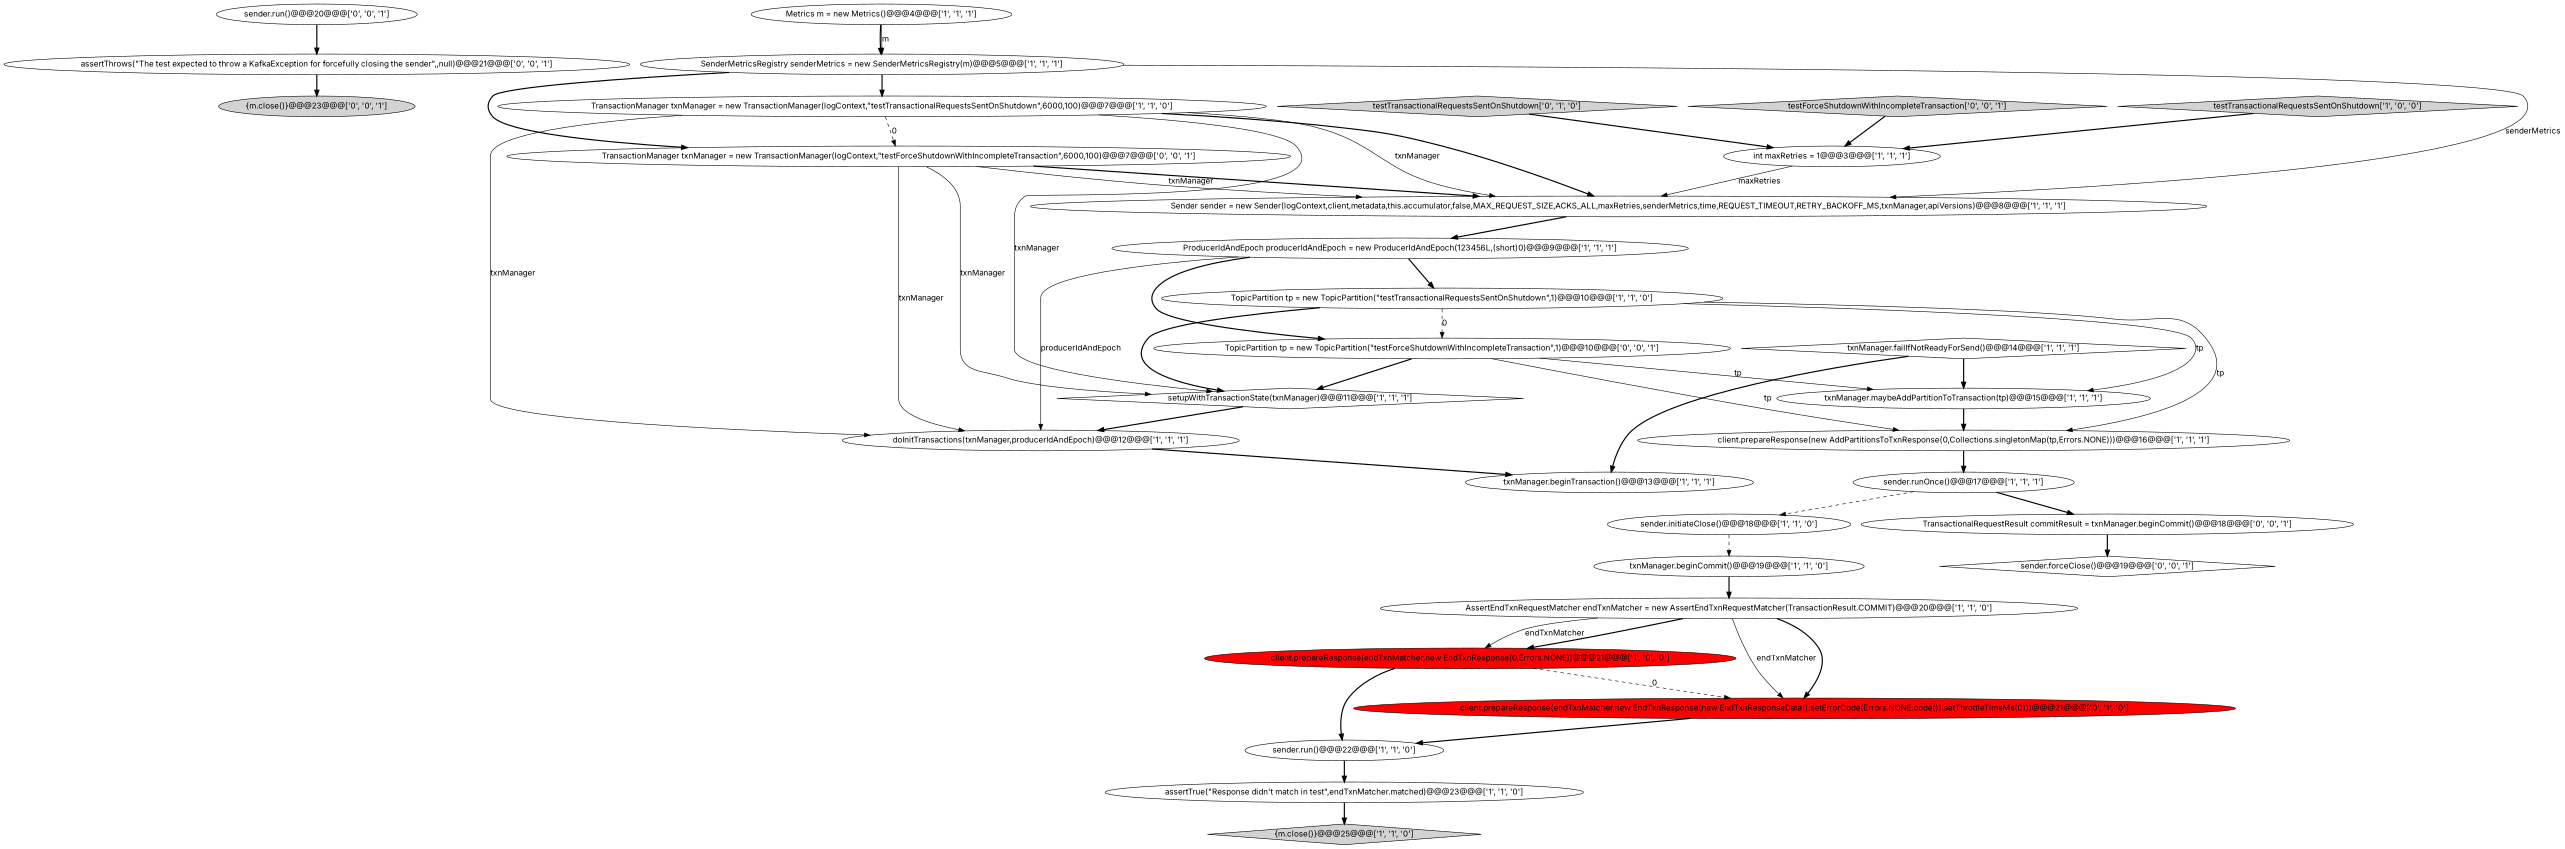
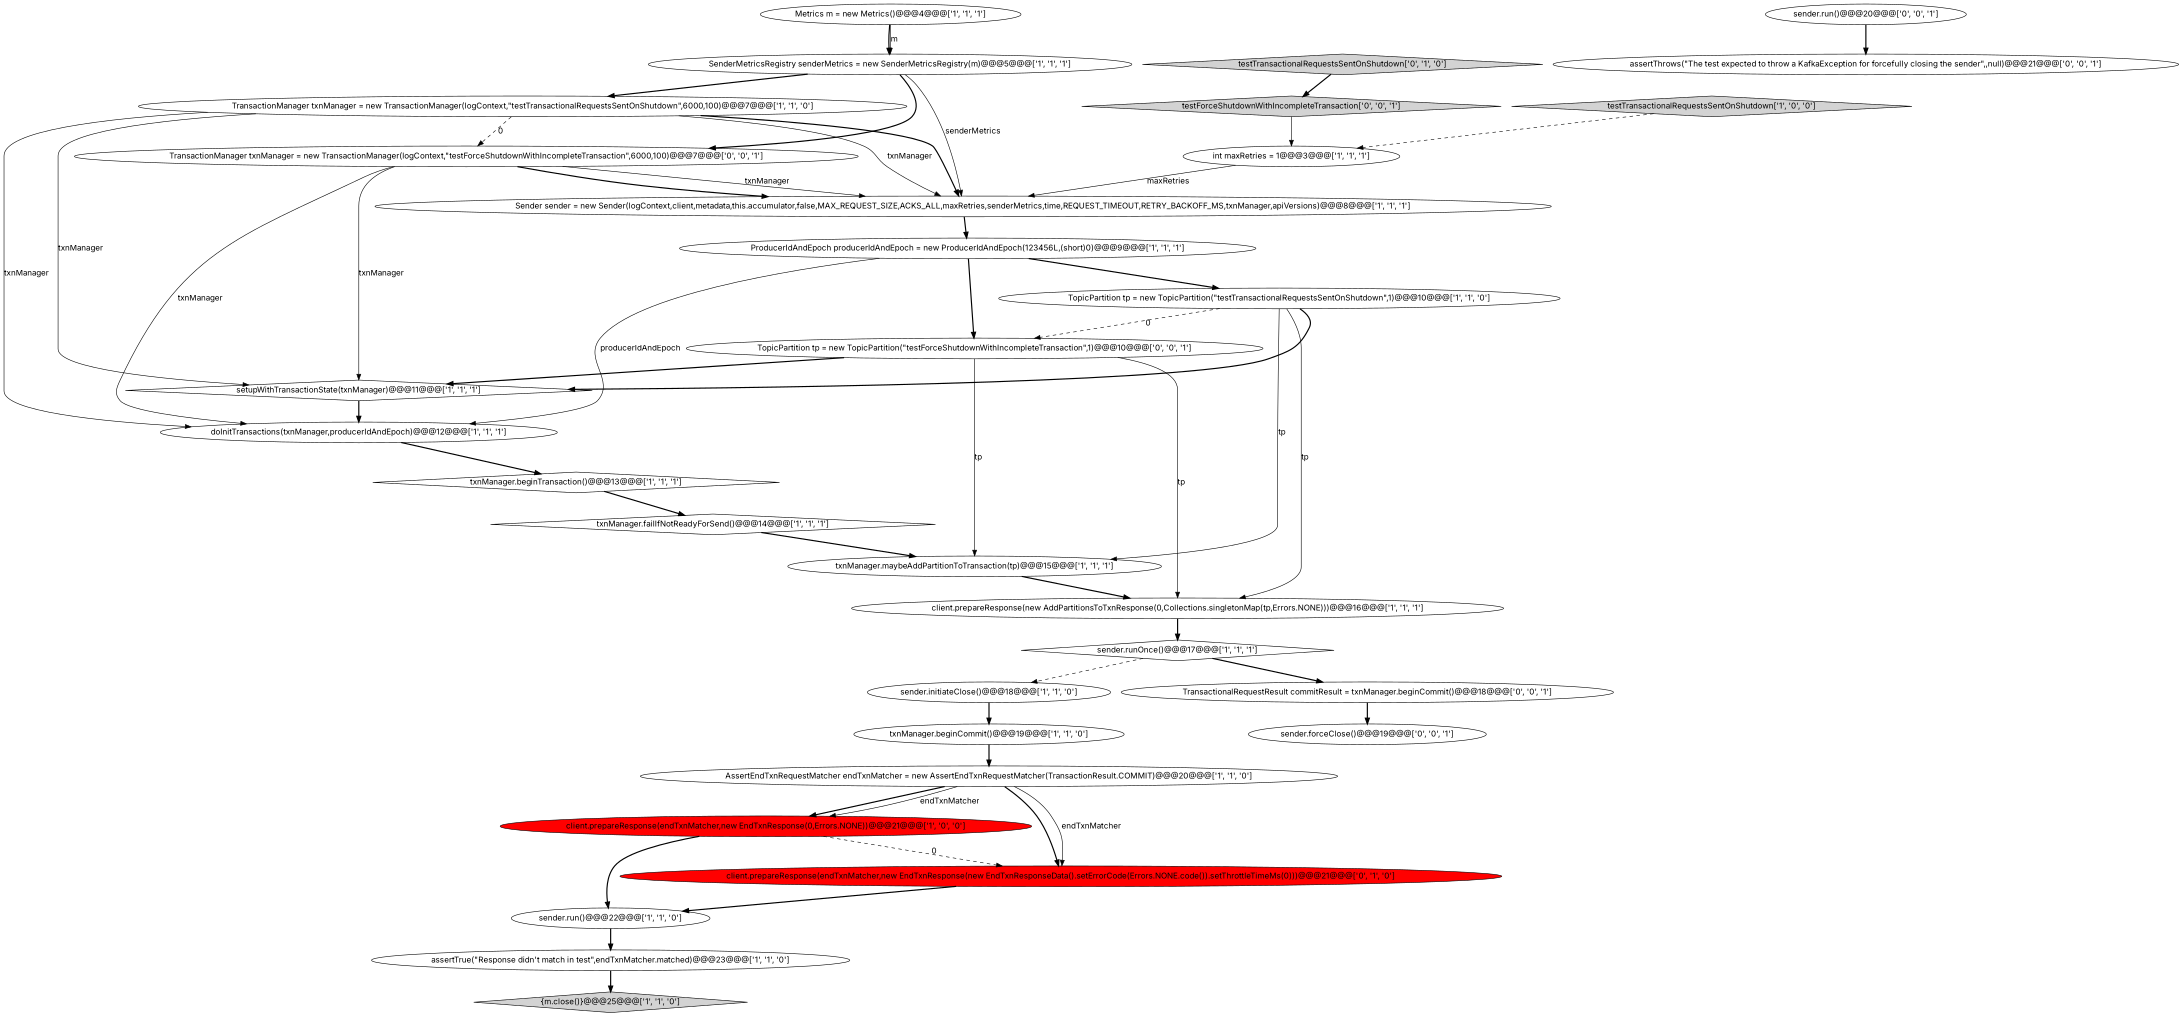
node "{m.close()}@@@23@@@['0', '0', '1']": removed
edge "testForceShutdownWithIncompleteTransaction['0', '0', '1']" -> "int maxRetries = 1@@@3@@@['1', '1', '1']": style bold -> solid
edge "testTransactionalRequestsSentOnShutdown['0', '1', '0']" -> "int maxRetries = 1@@@3@@@['1', '1', '1']": now "testTransactionalRequestsSentOnShutdown['0', '1', '0']" -> "testForceShutdownWithIncompleteTransaction['0', '0', '1']"
edge "testTransactionalRequestsSentOnShutdown['1', '0', '0']" -> "int maxRetries = 1@@@3@@@['1', '1', '1']": style bold -> dashed
edge "txnManager.failIfNotReadyForSend()@@@14@@@['1', '1', '1']" -> "txnManager.beginTransaction()@@@13@@@['1', '1', '1']": reversed
node "txnManager.beginTransaction()@@@13@@@['1', '1', '1']": shape ellipse -> diamond
node "sender.runOnce()@@@17@@@['1', '1', '1']": shape ellipse -> diamond
edge "sender.initiateClose()@@@18@@@['1', '1', '0']" -> "txnManager.beginCommit()@@@19@@@['1', '1', '0']": style dashed -> bold
node "sender.forceClose()@@@19@@@['0', '0', '1']": shape diamond -> ellipse
